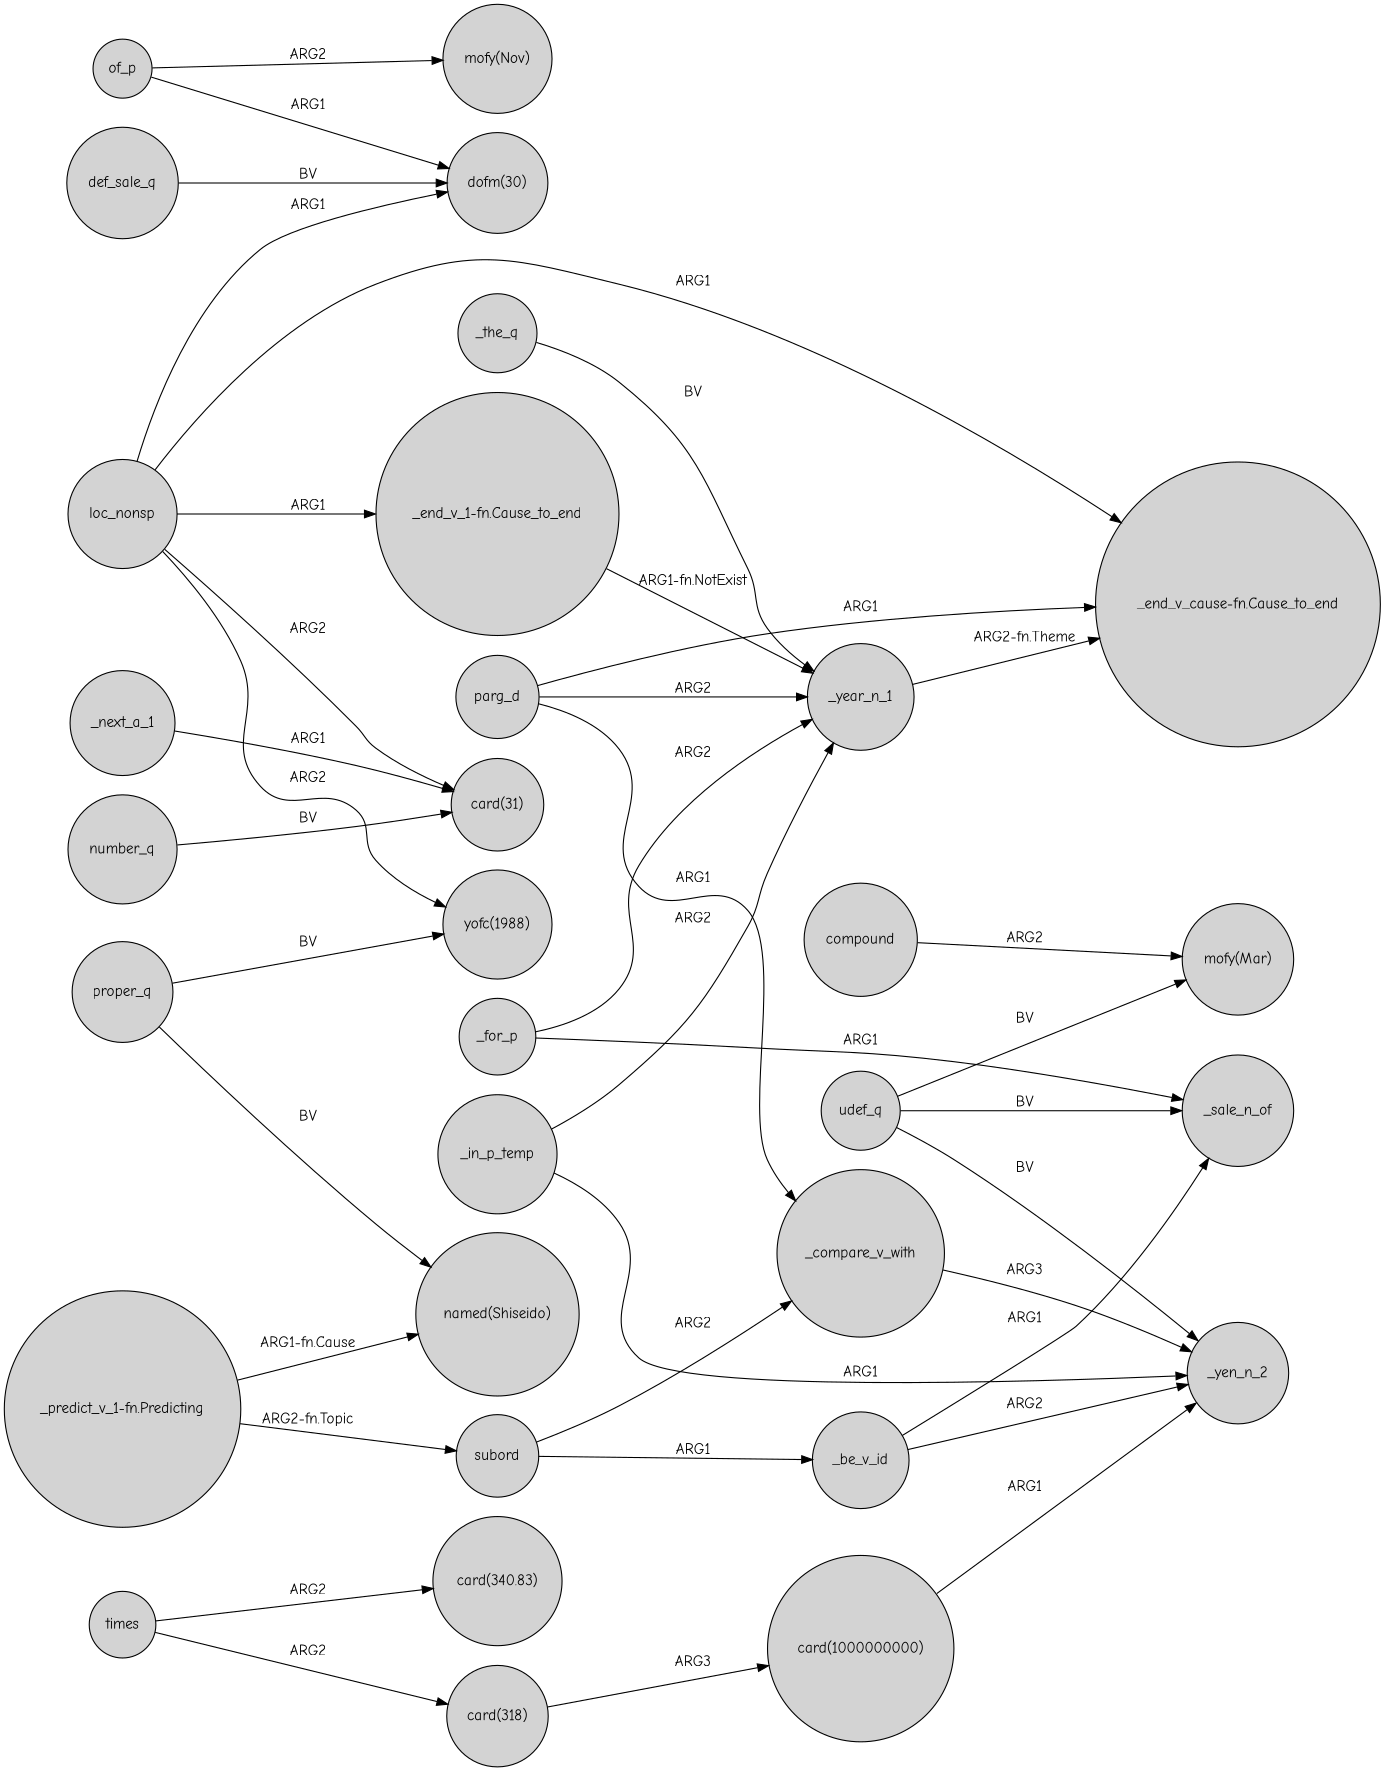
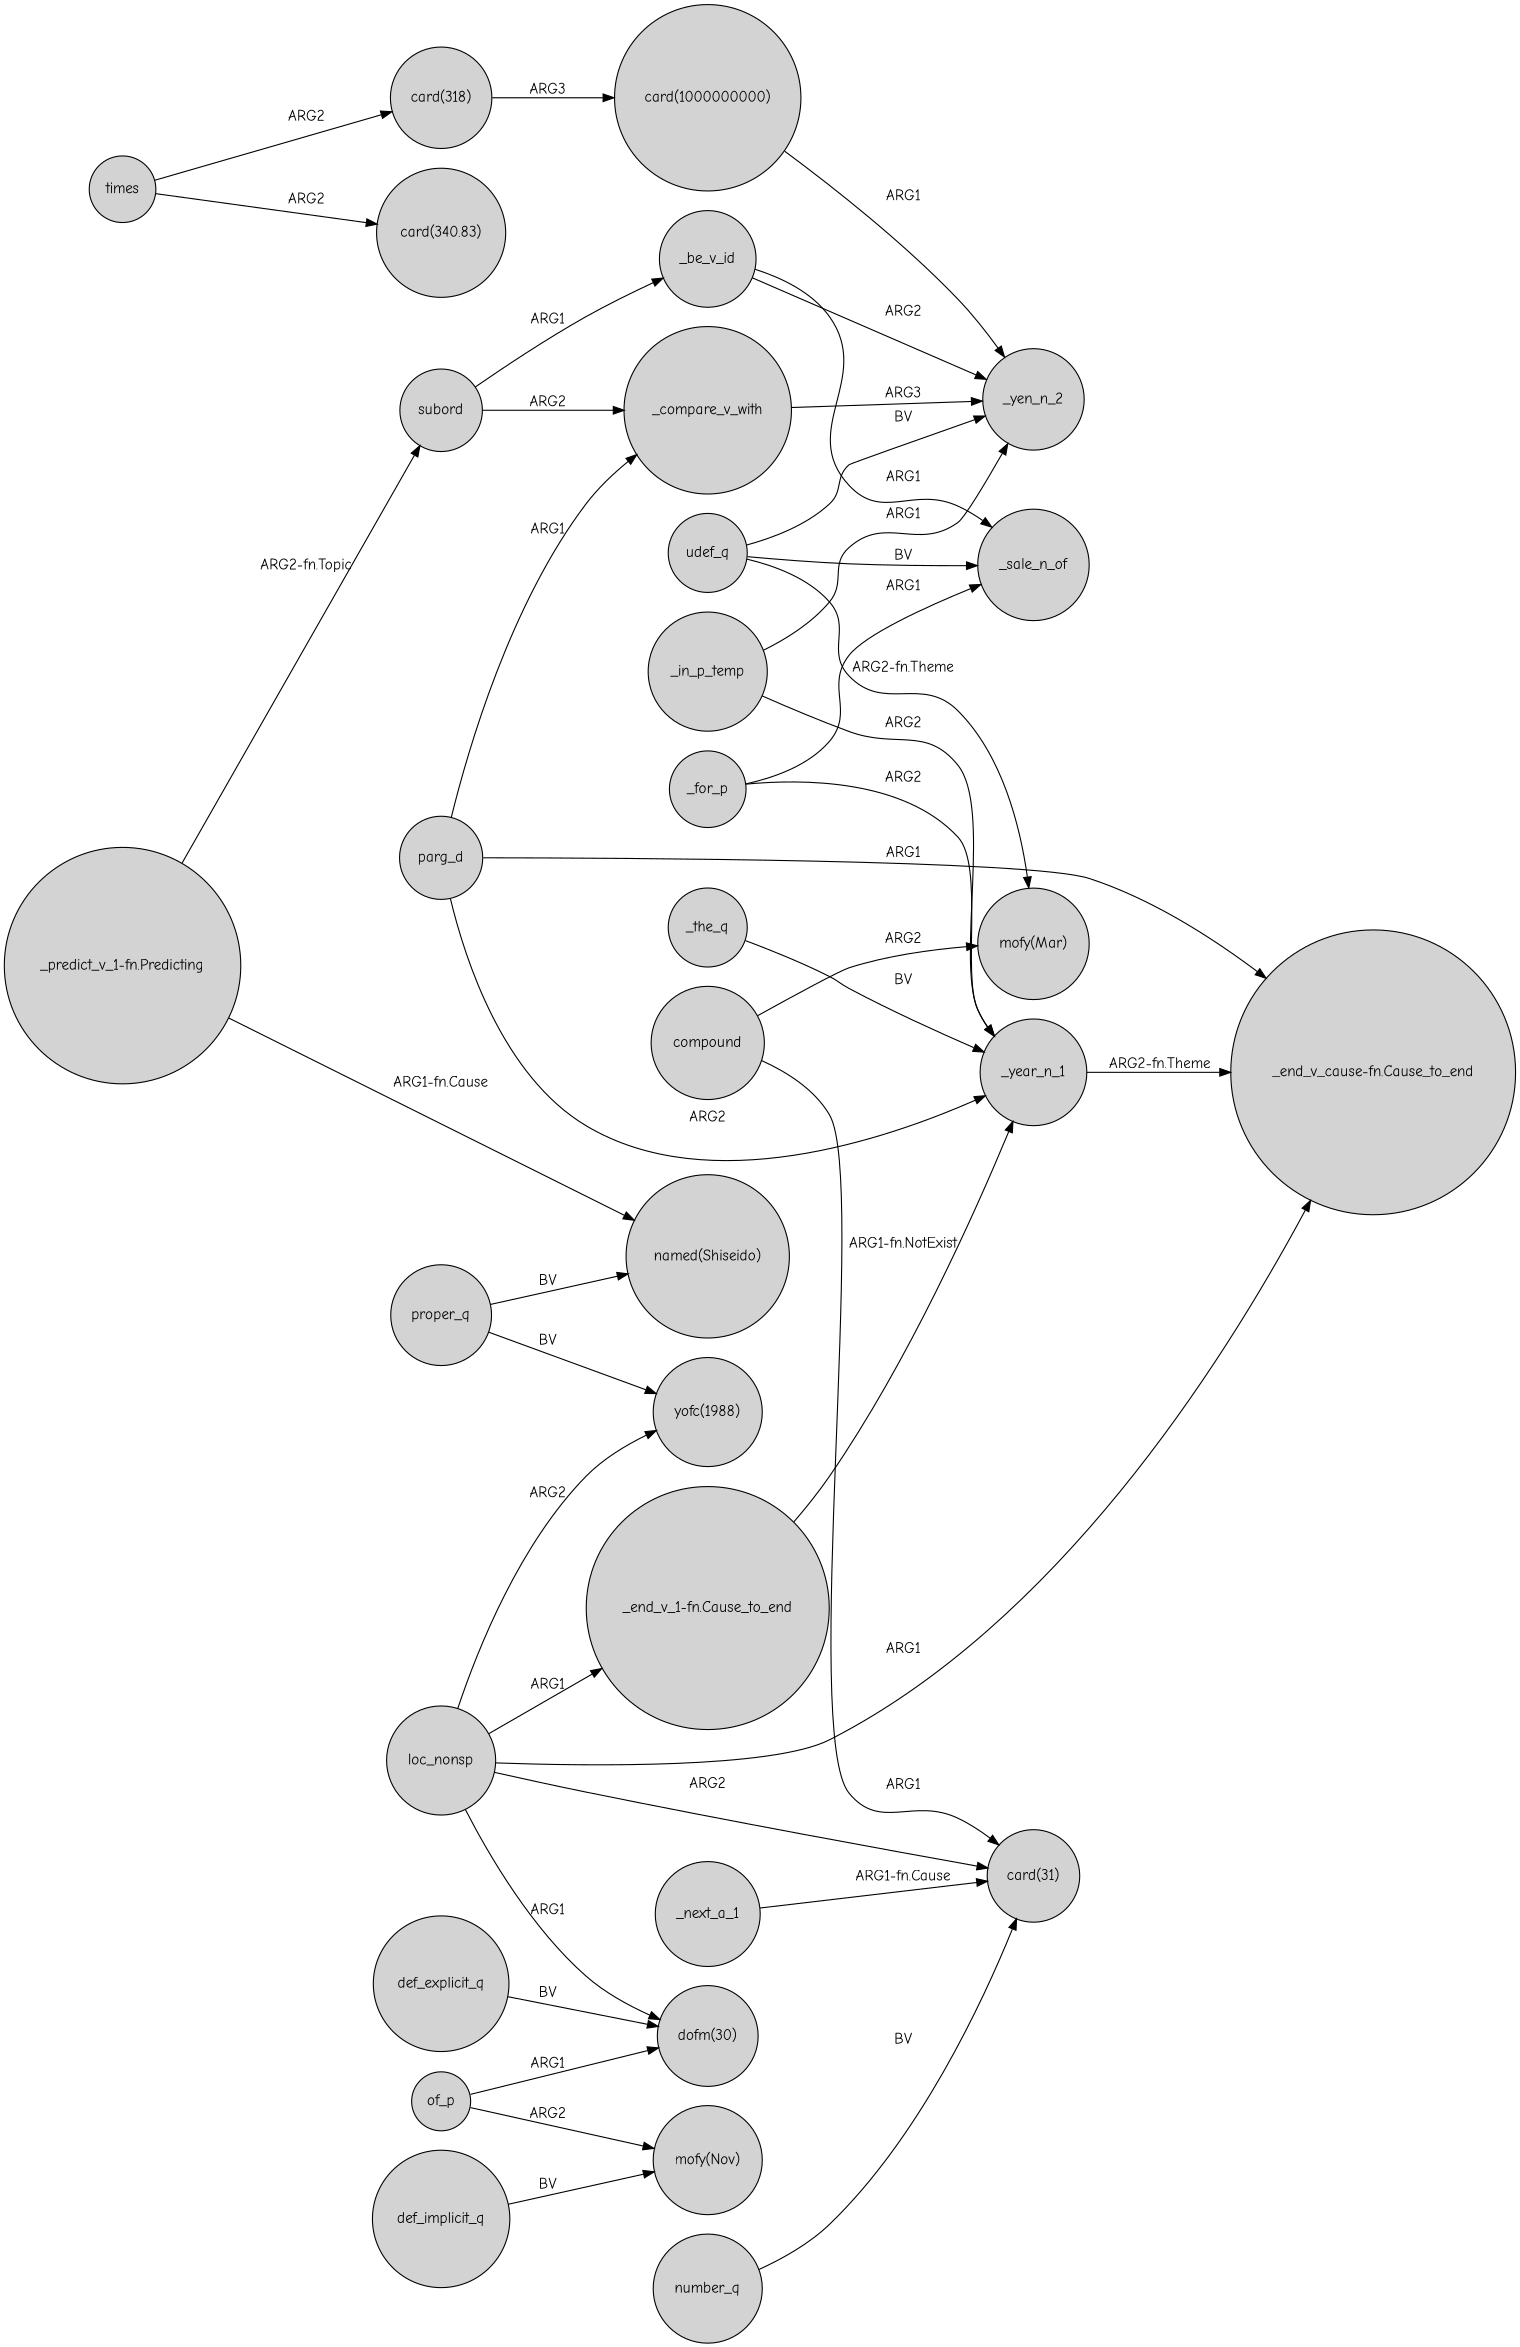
node "def_sale_q": label "def_sale_q" -> "def_explicit_q"
edge "_next_a_1" -> "card(31)": label "ARG1" -> "ARG1-fn.Cause"
edge "udef_q" -> "mofy(Mar)": label "BV" -> "ARG2-fn.Theme"
edge "compound" -> "card(31)": added, label "ARG1"
node "def_implicit_q": added
